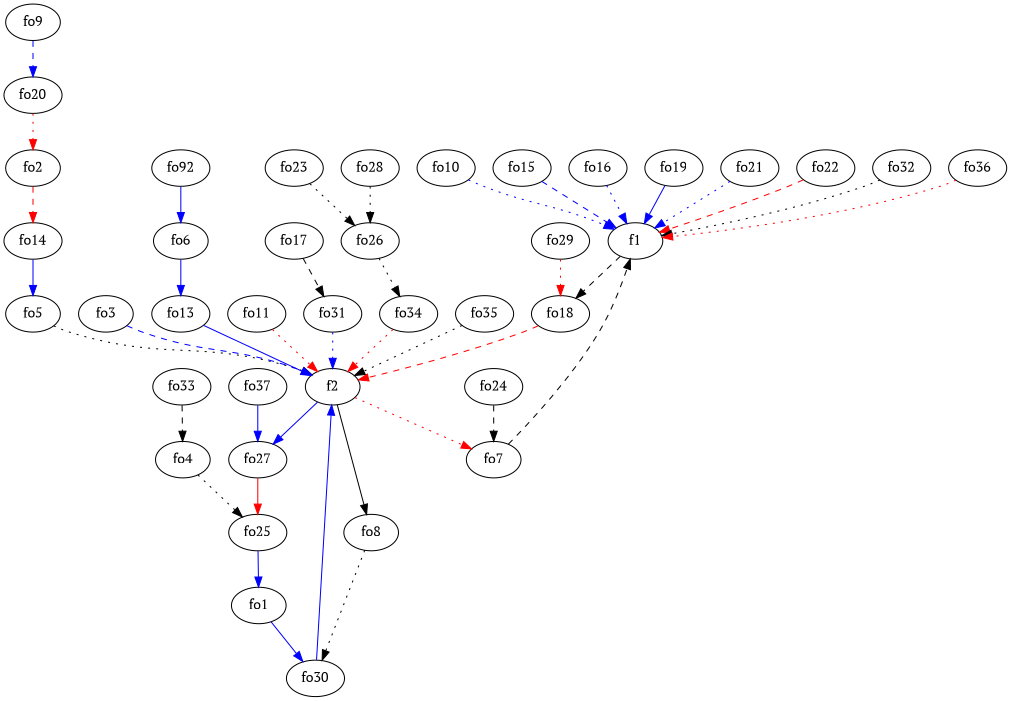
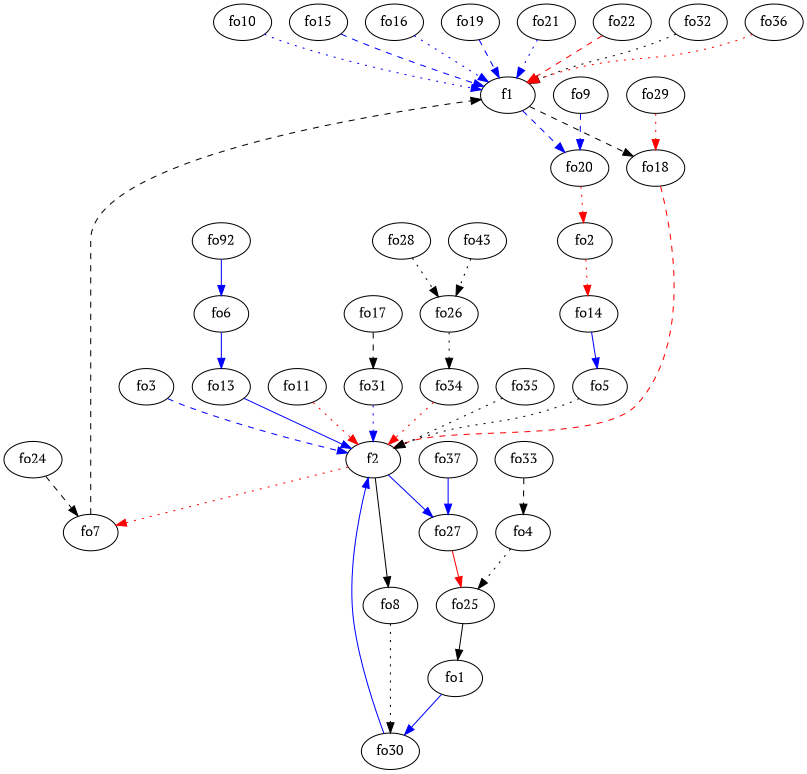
edge "f1" -> "fo20": added
node "fo23": label "fo23" -> "fo43"
edge "fo2" -> "fo14": style dashed -> dotted
edge "fo19" -> "f1": style solid -> dashed
edge "fo25" -> "fo1": color blue -> black
